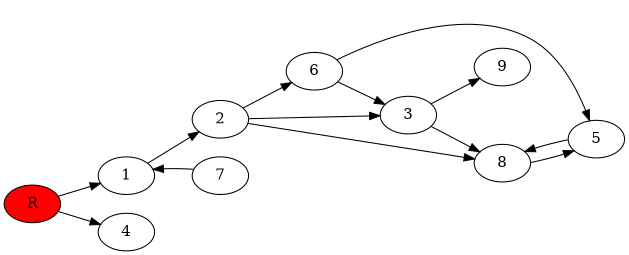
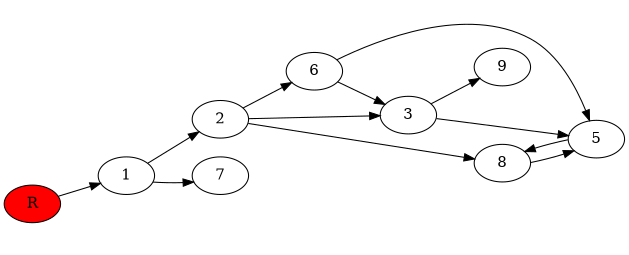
edge "3" -> "8": now "3" -> "5"
edge "7" -> "1": reversed
node "4": removed
